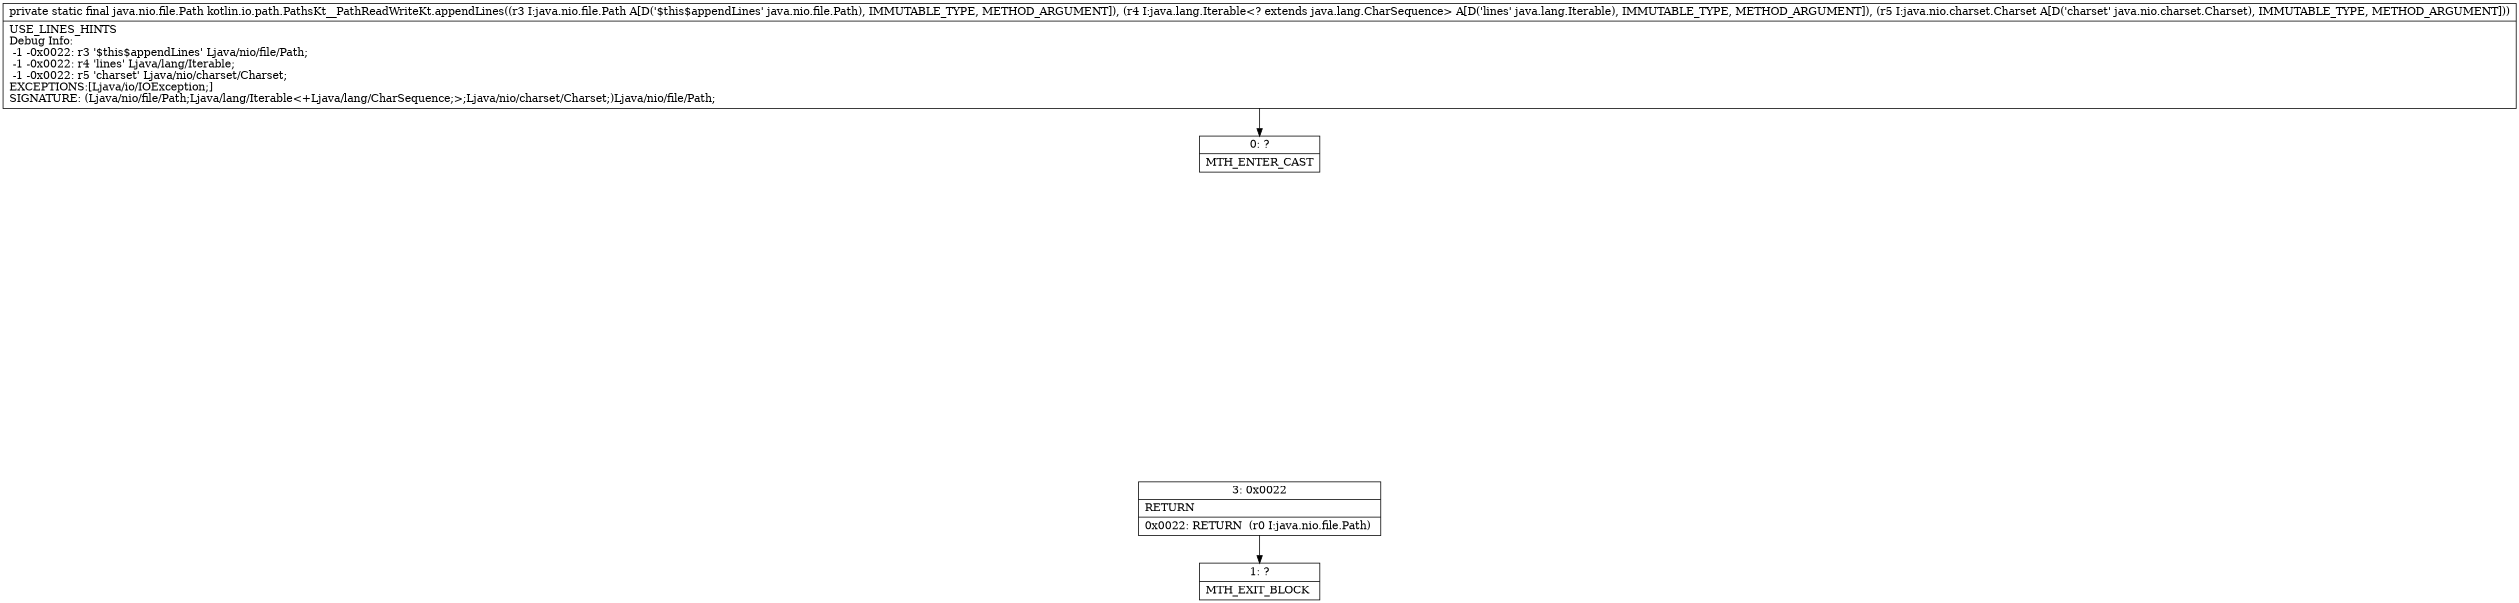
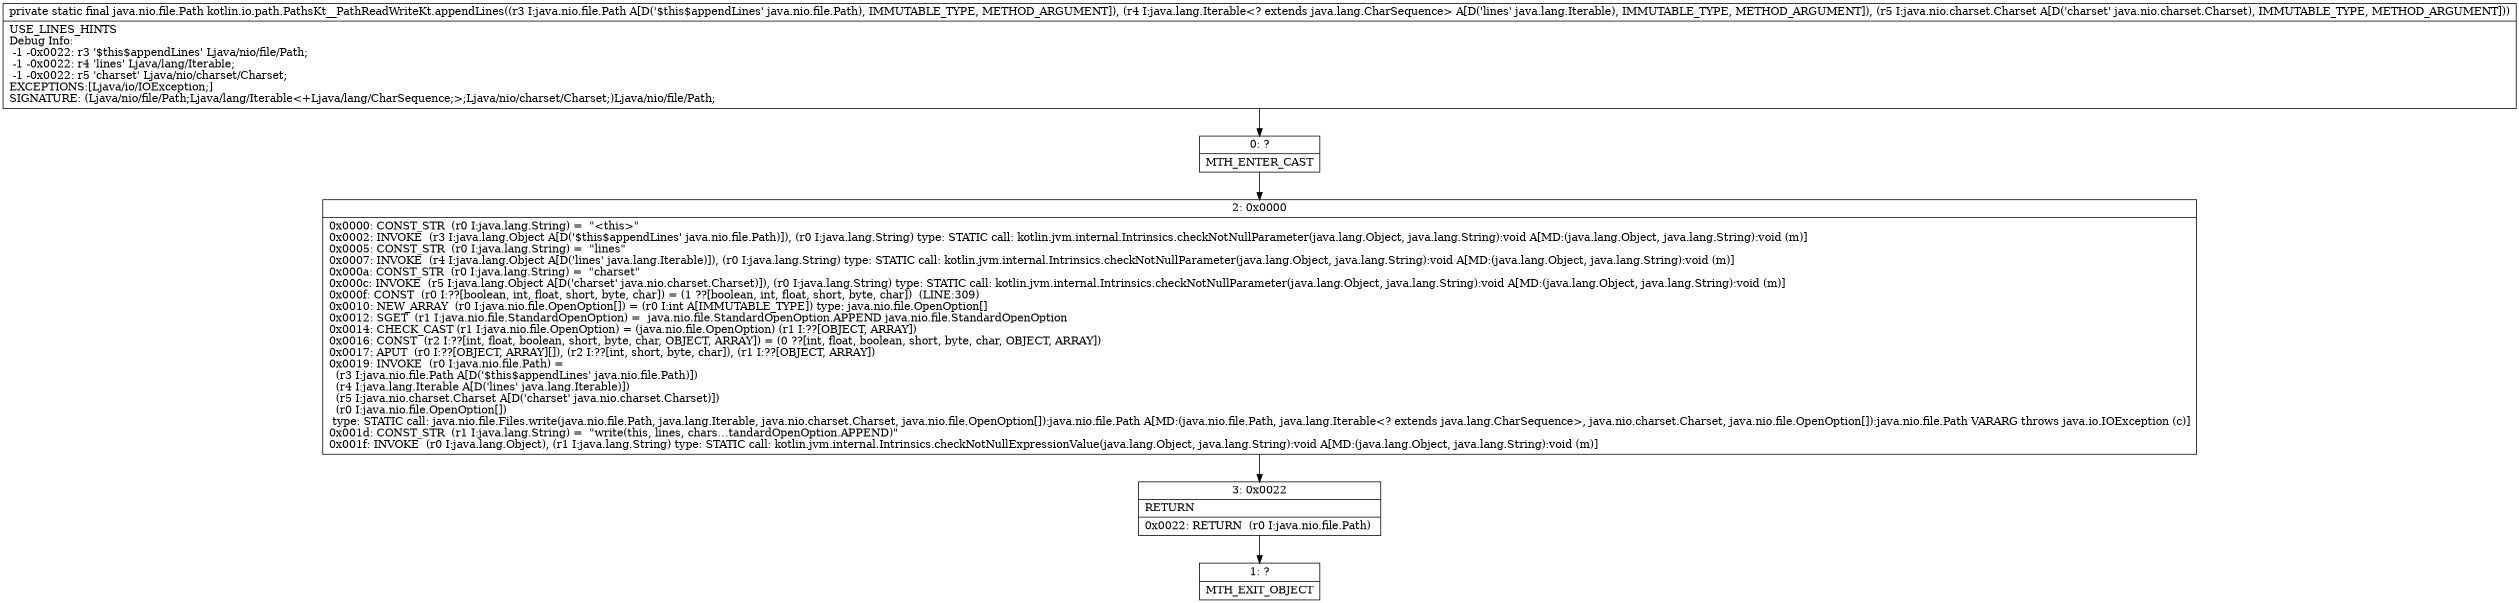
node "2: 0x0000": added
node "1: ?": text "MTH_EXIT_BLOCK" -> "MTH_EXIT_OBJECT"
